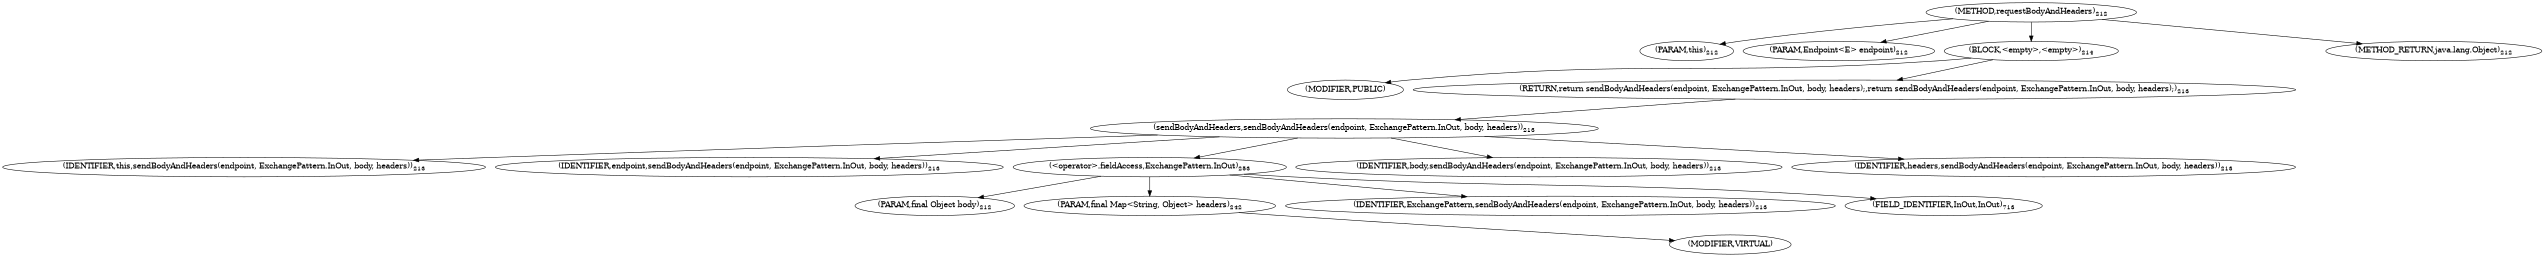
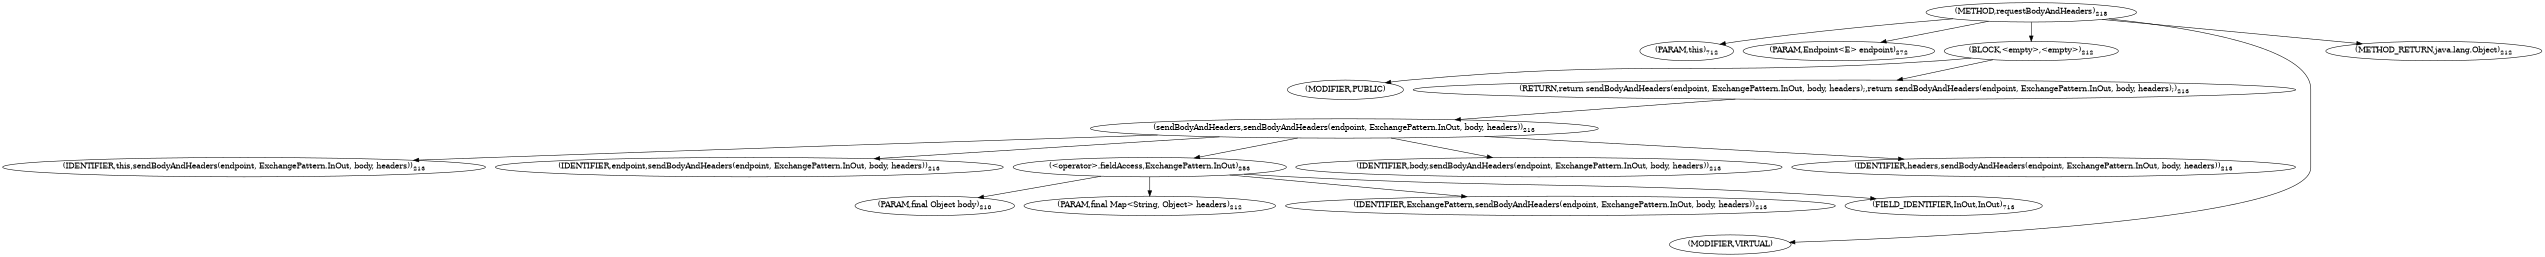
node "(METHOD,requestBodyAndHeaders)": text "212" -> "218"
node "(PARAM,this)": text "212" -> "712"
node "(PARAM,Endpoint<E> endpoint)": text "212" -> "272"
node "(BLOCK,<empty>,<empty>)": text "214" -> "212"
node "(PARAM,final Object body)": text "212" -> "210"
node "(PARAM,final Map<String, Object> headers)": text "242" -> "212"
edge "(PARAM,final Map<String, Object> headers)" -> "(MODIFIER,VIRTUAL)": now "(METHOD,requestBodyAndHeaders)" -> "(MODIFIER,VIRTUAL)"
